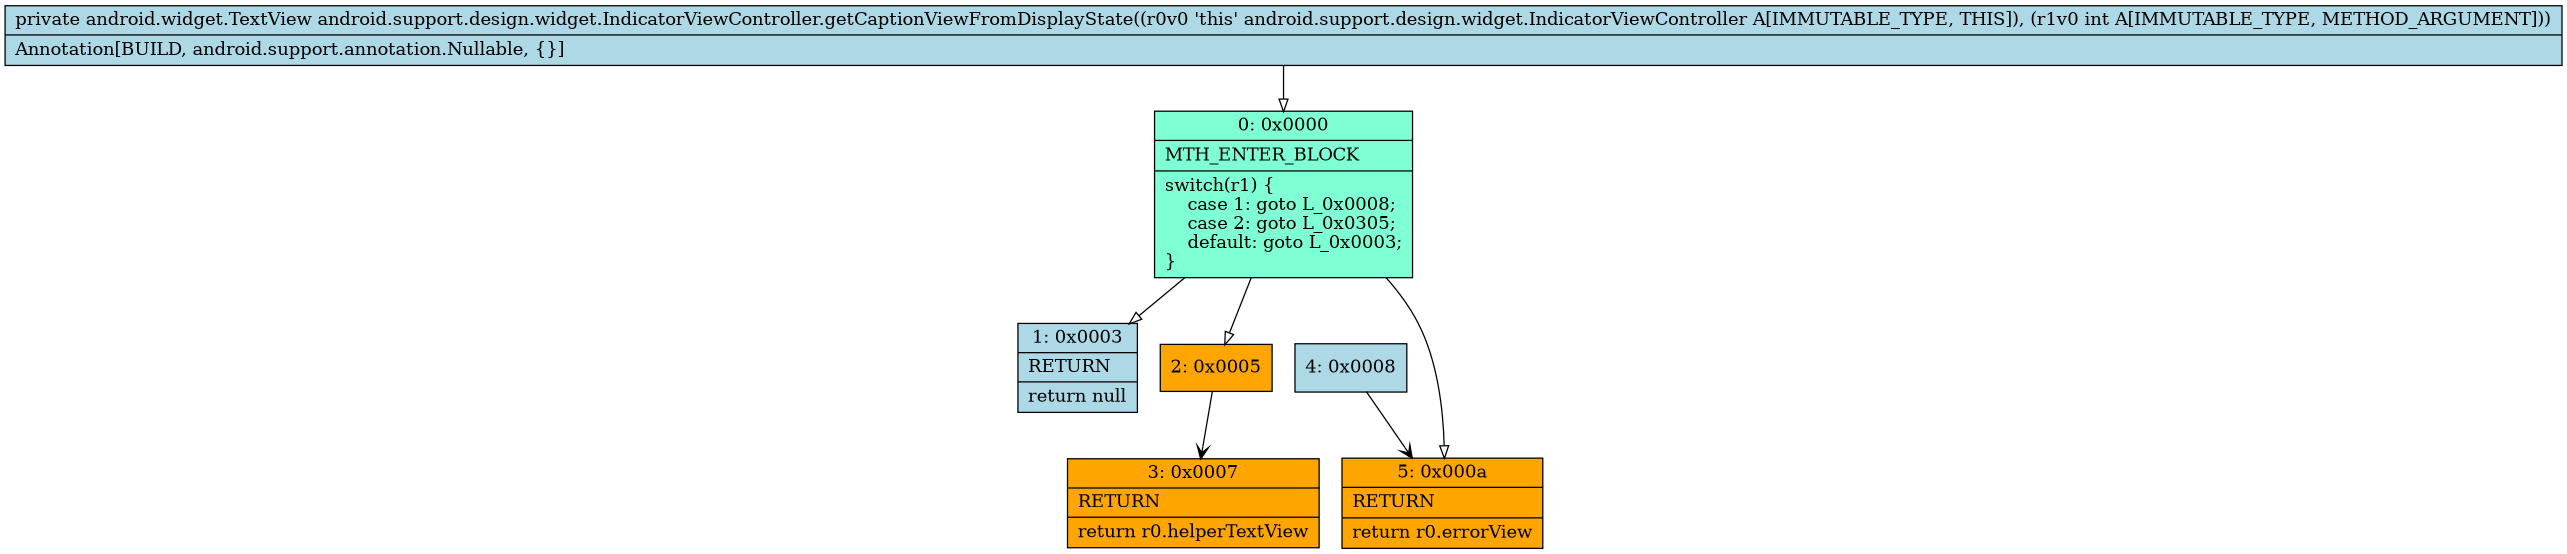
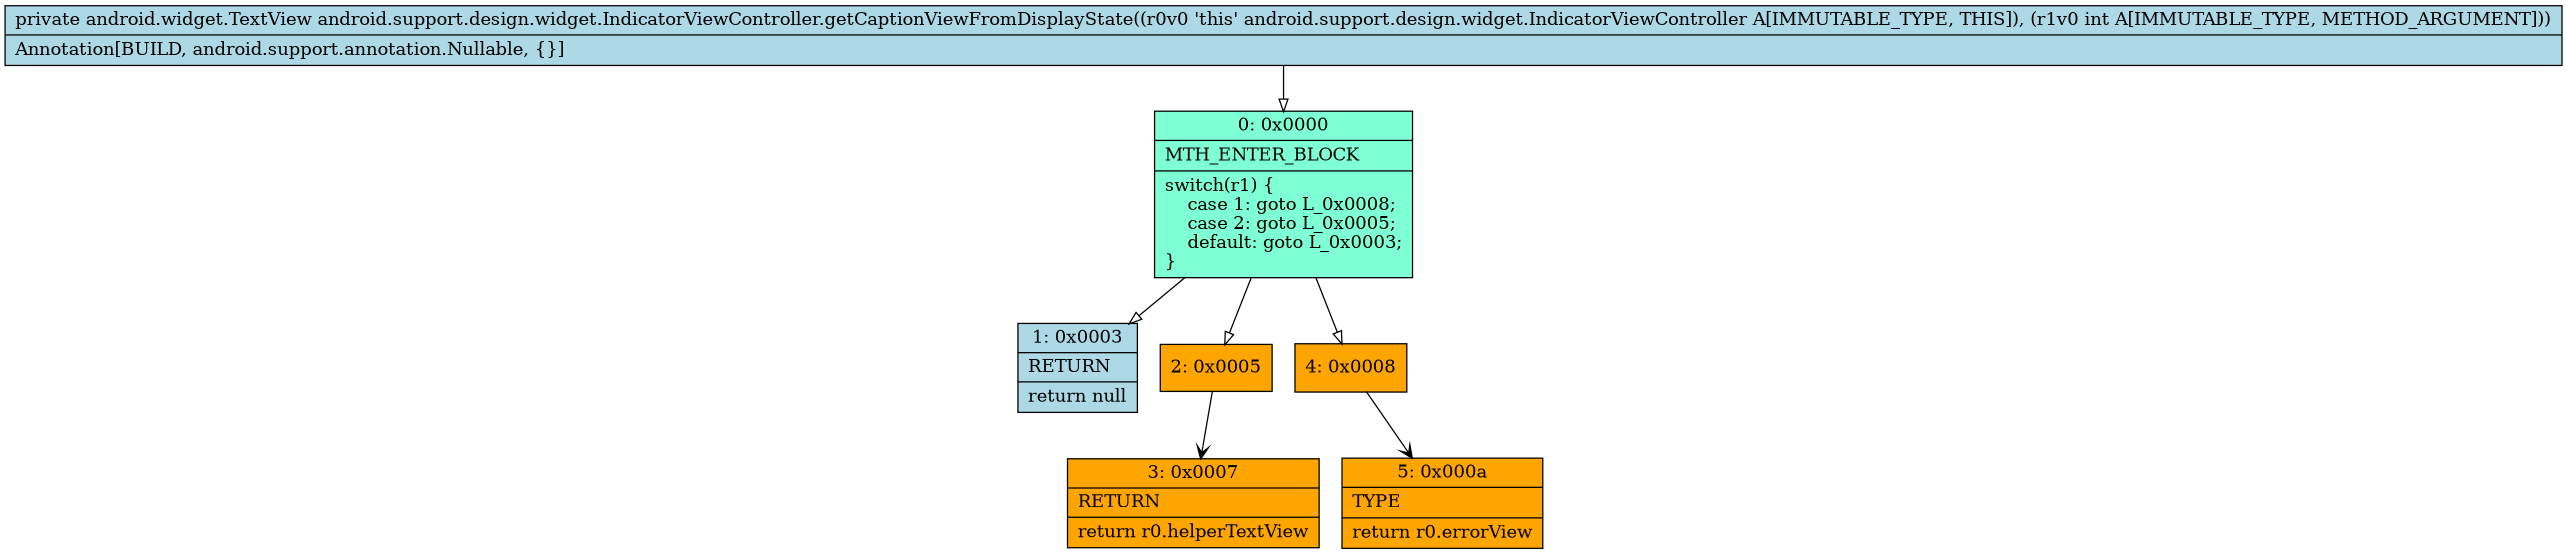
node "0: 0x0000": text "case 2: goto L_0x0305;" -> "case 2: goto L_0x0005;"
edge "0: 0x0000" -> "5: 0x000a": now "0: 0x0000" -> "4: 0x0008"
node "4: 0x0008": fillcolor lightblue -> orange
node "5: 0x000a": text "RETURN" -> "TYPE"
